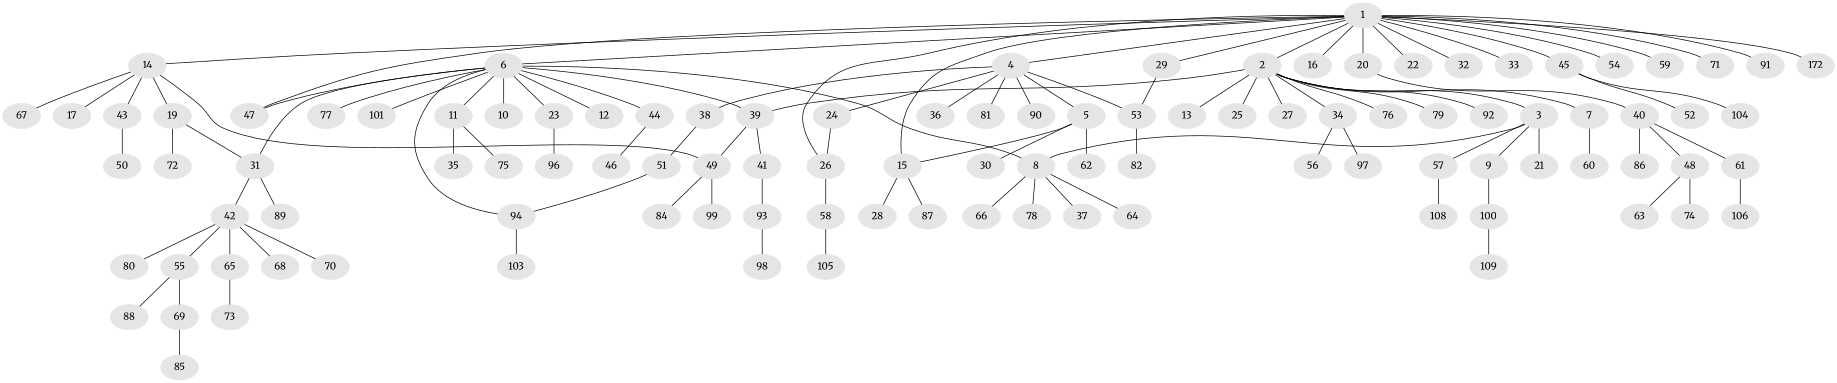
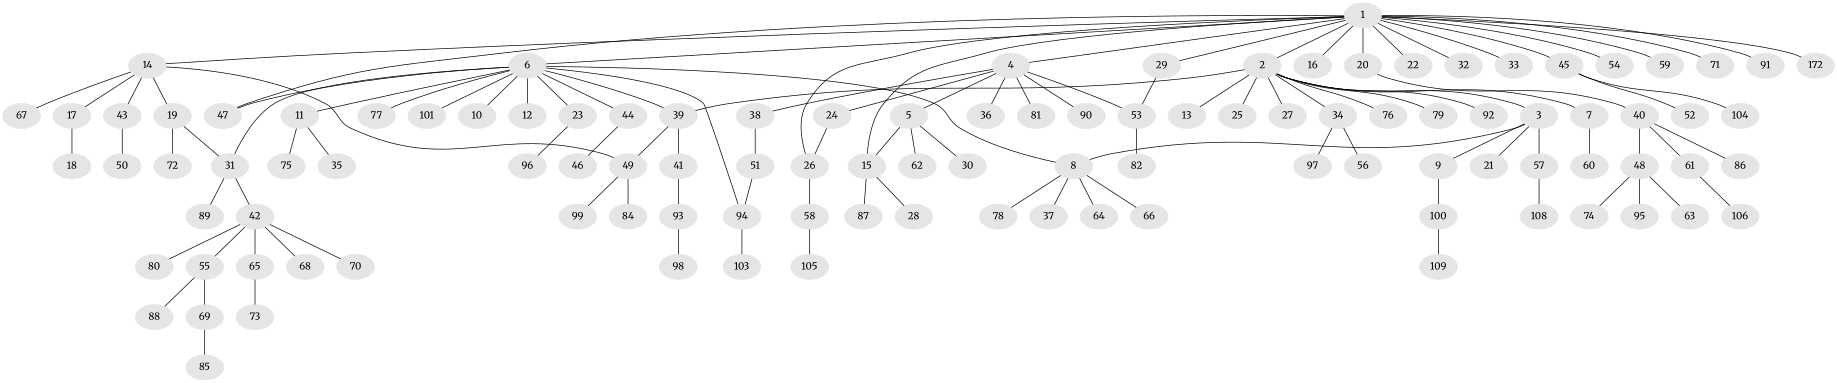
node "18": added
node "95": added
